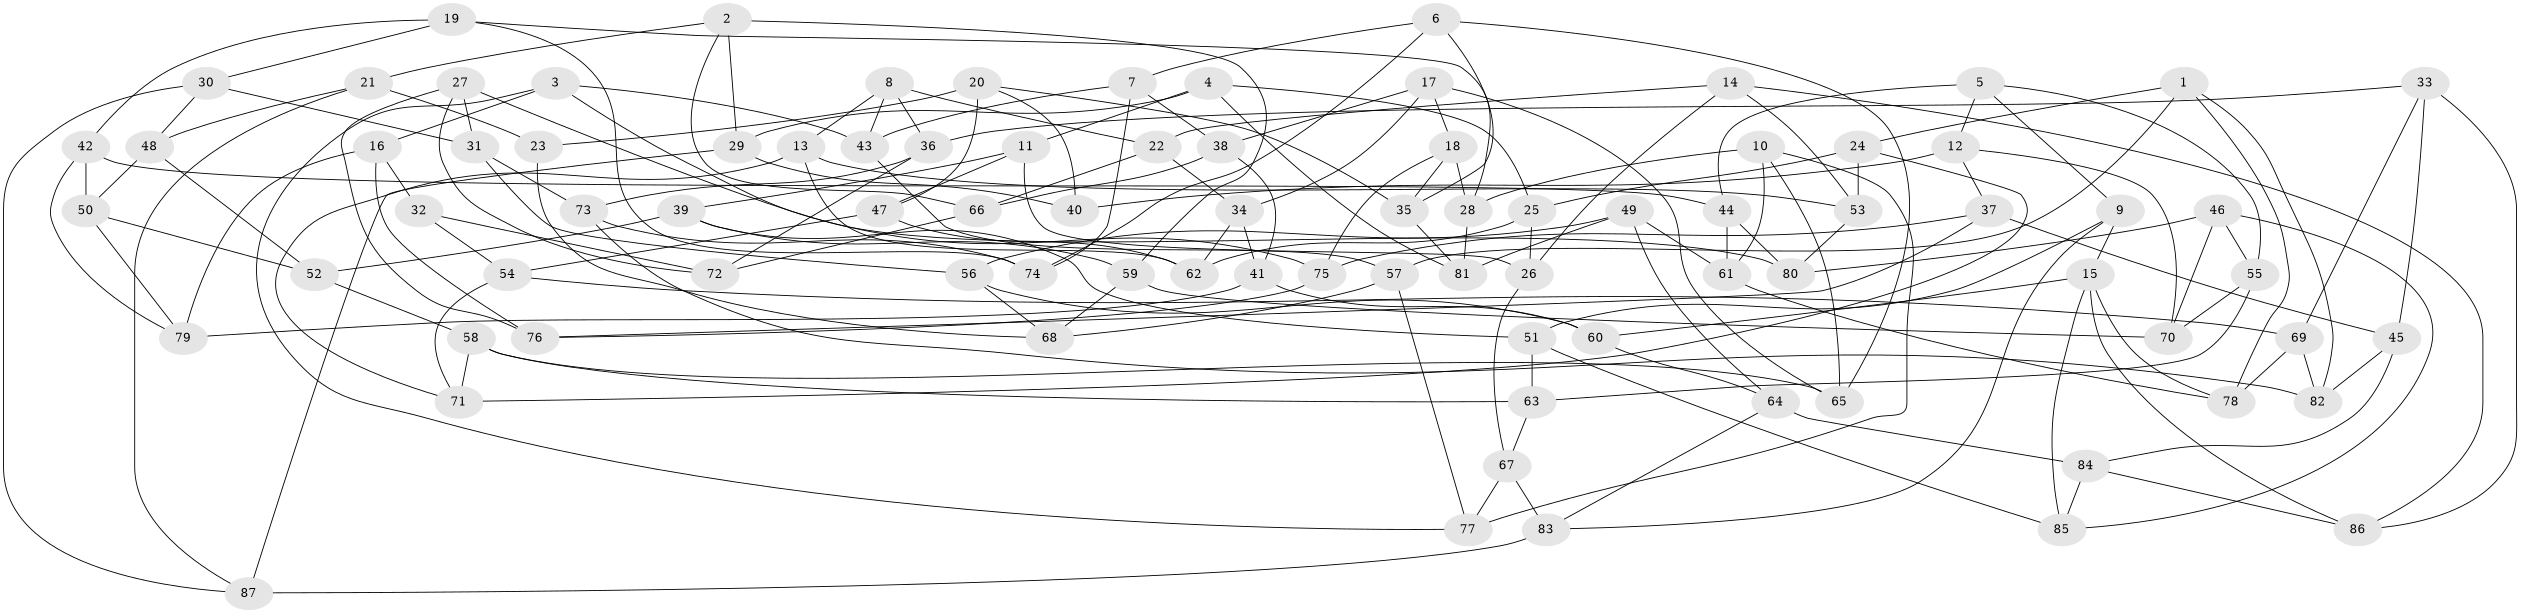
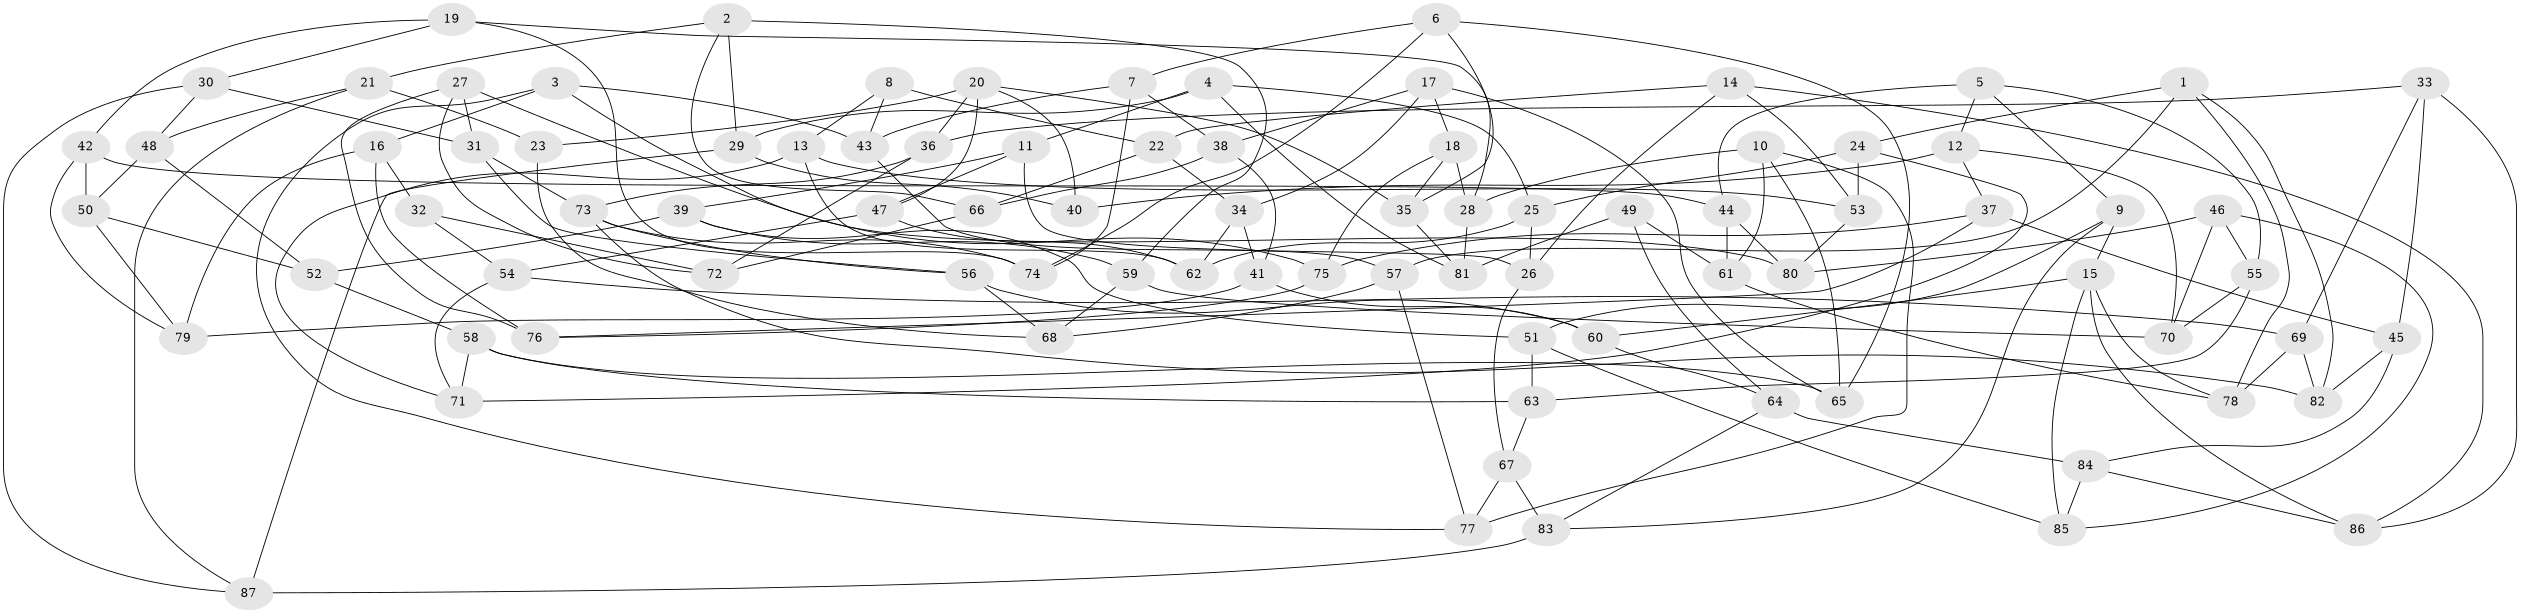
edge "8" -- "36": now "20" -- "36"
edge "49" -- "56": now "73" -- "56"
